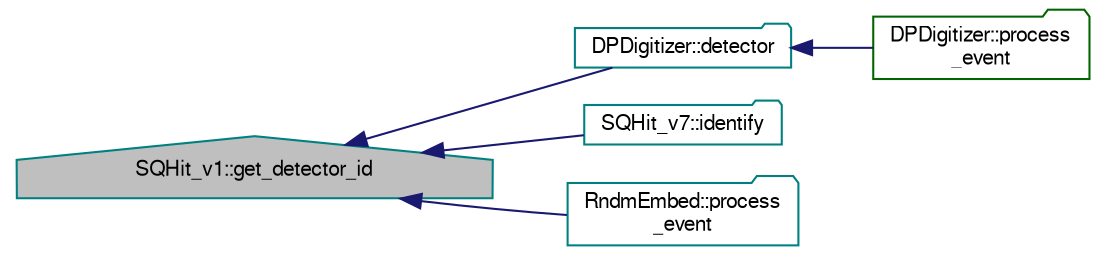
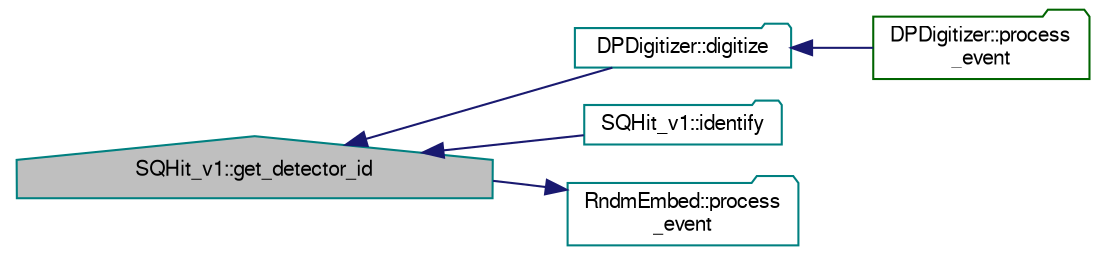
node "DPDigitizer::detector": label "DPDigitizer::detector" -> "DPDigitizer::digitize"
node "SQHit_v7::identify": label "SQHit_v7::identify" -> "SQHit_v1::identify"
edge "RndmEmbed::process _event" -> "SQHit_v1::get_detector_id": reversed
